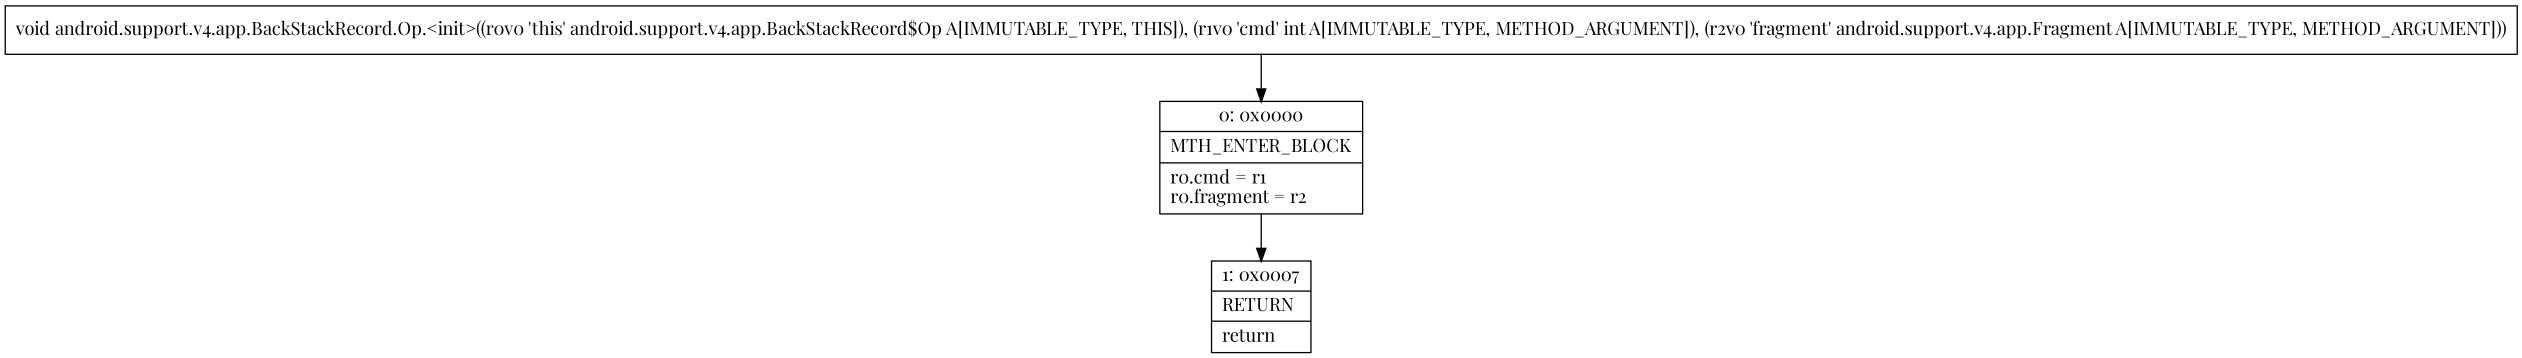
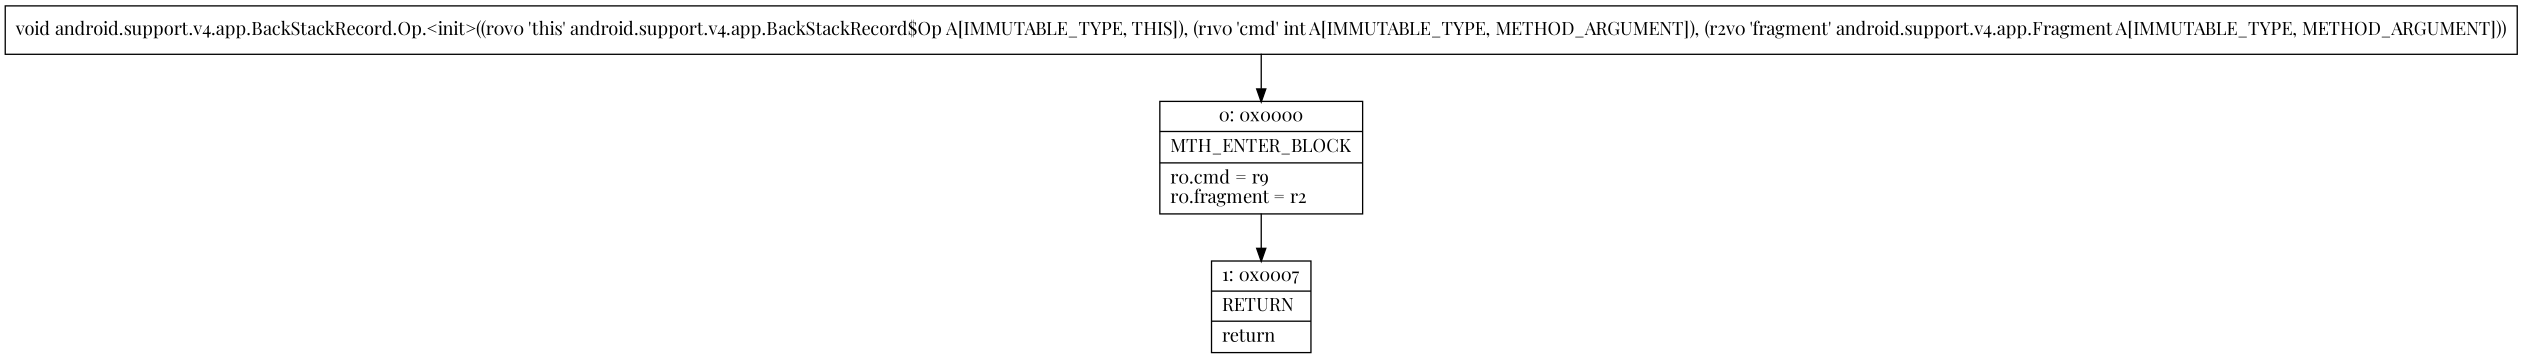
node "0: 0x0000": text "r0.cmd = r1" -> "r0.cmd = r9"
